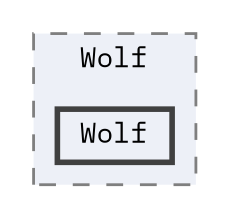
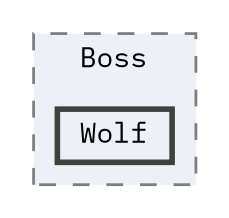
cluster "Wolf": label "Wolf" -> "Boss"
